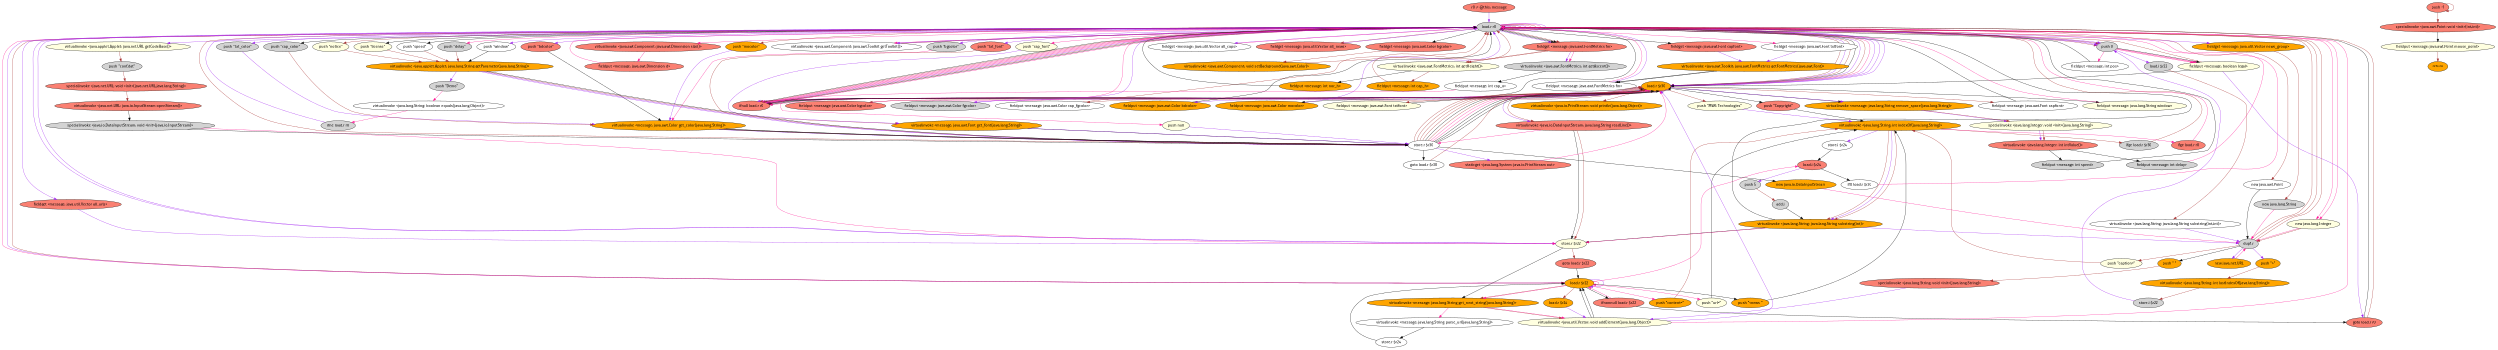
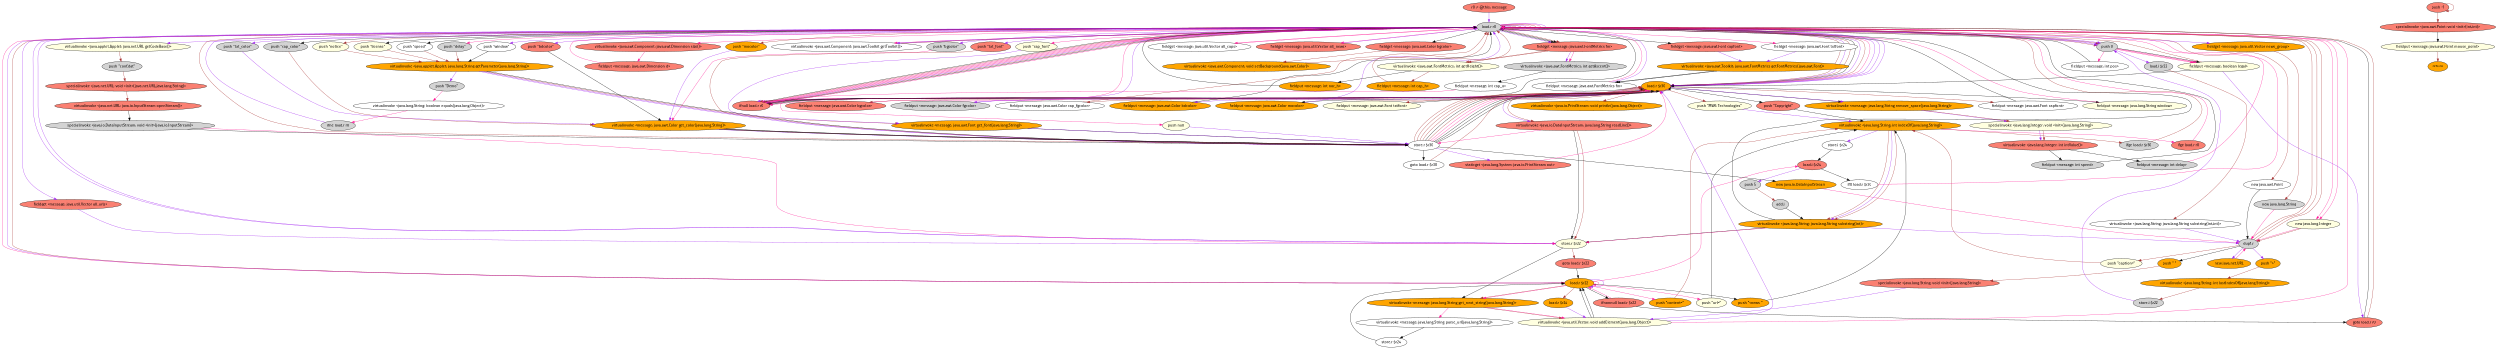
edge "load.r r0" -> "fieldget <message: java.util.Vector all_caps>": color purple -> deeppink
edge "load.r r0" -> "fieldget <message: java.util.Vector all_news>": color brown -> deeppink
